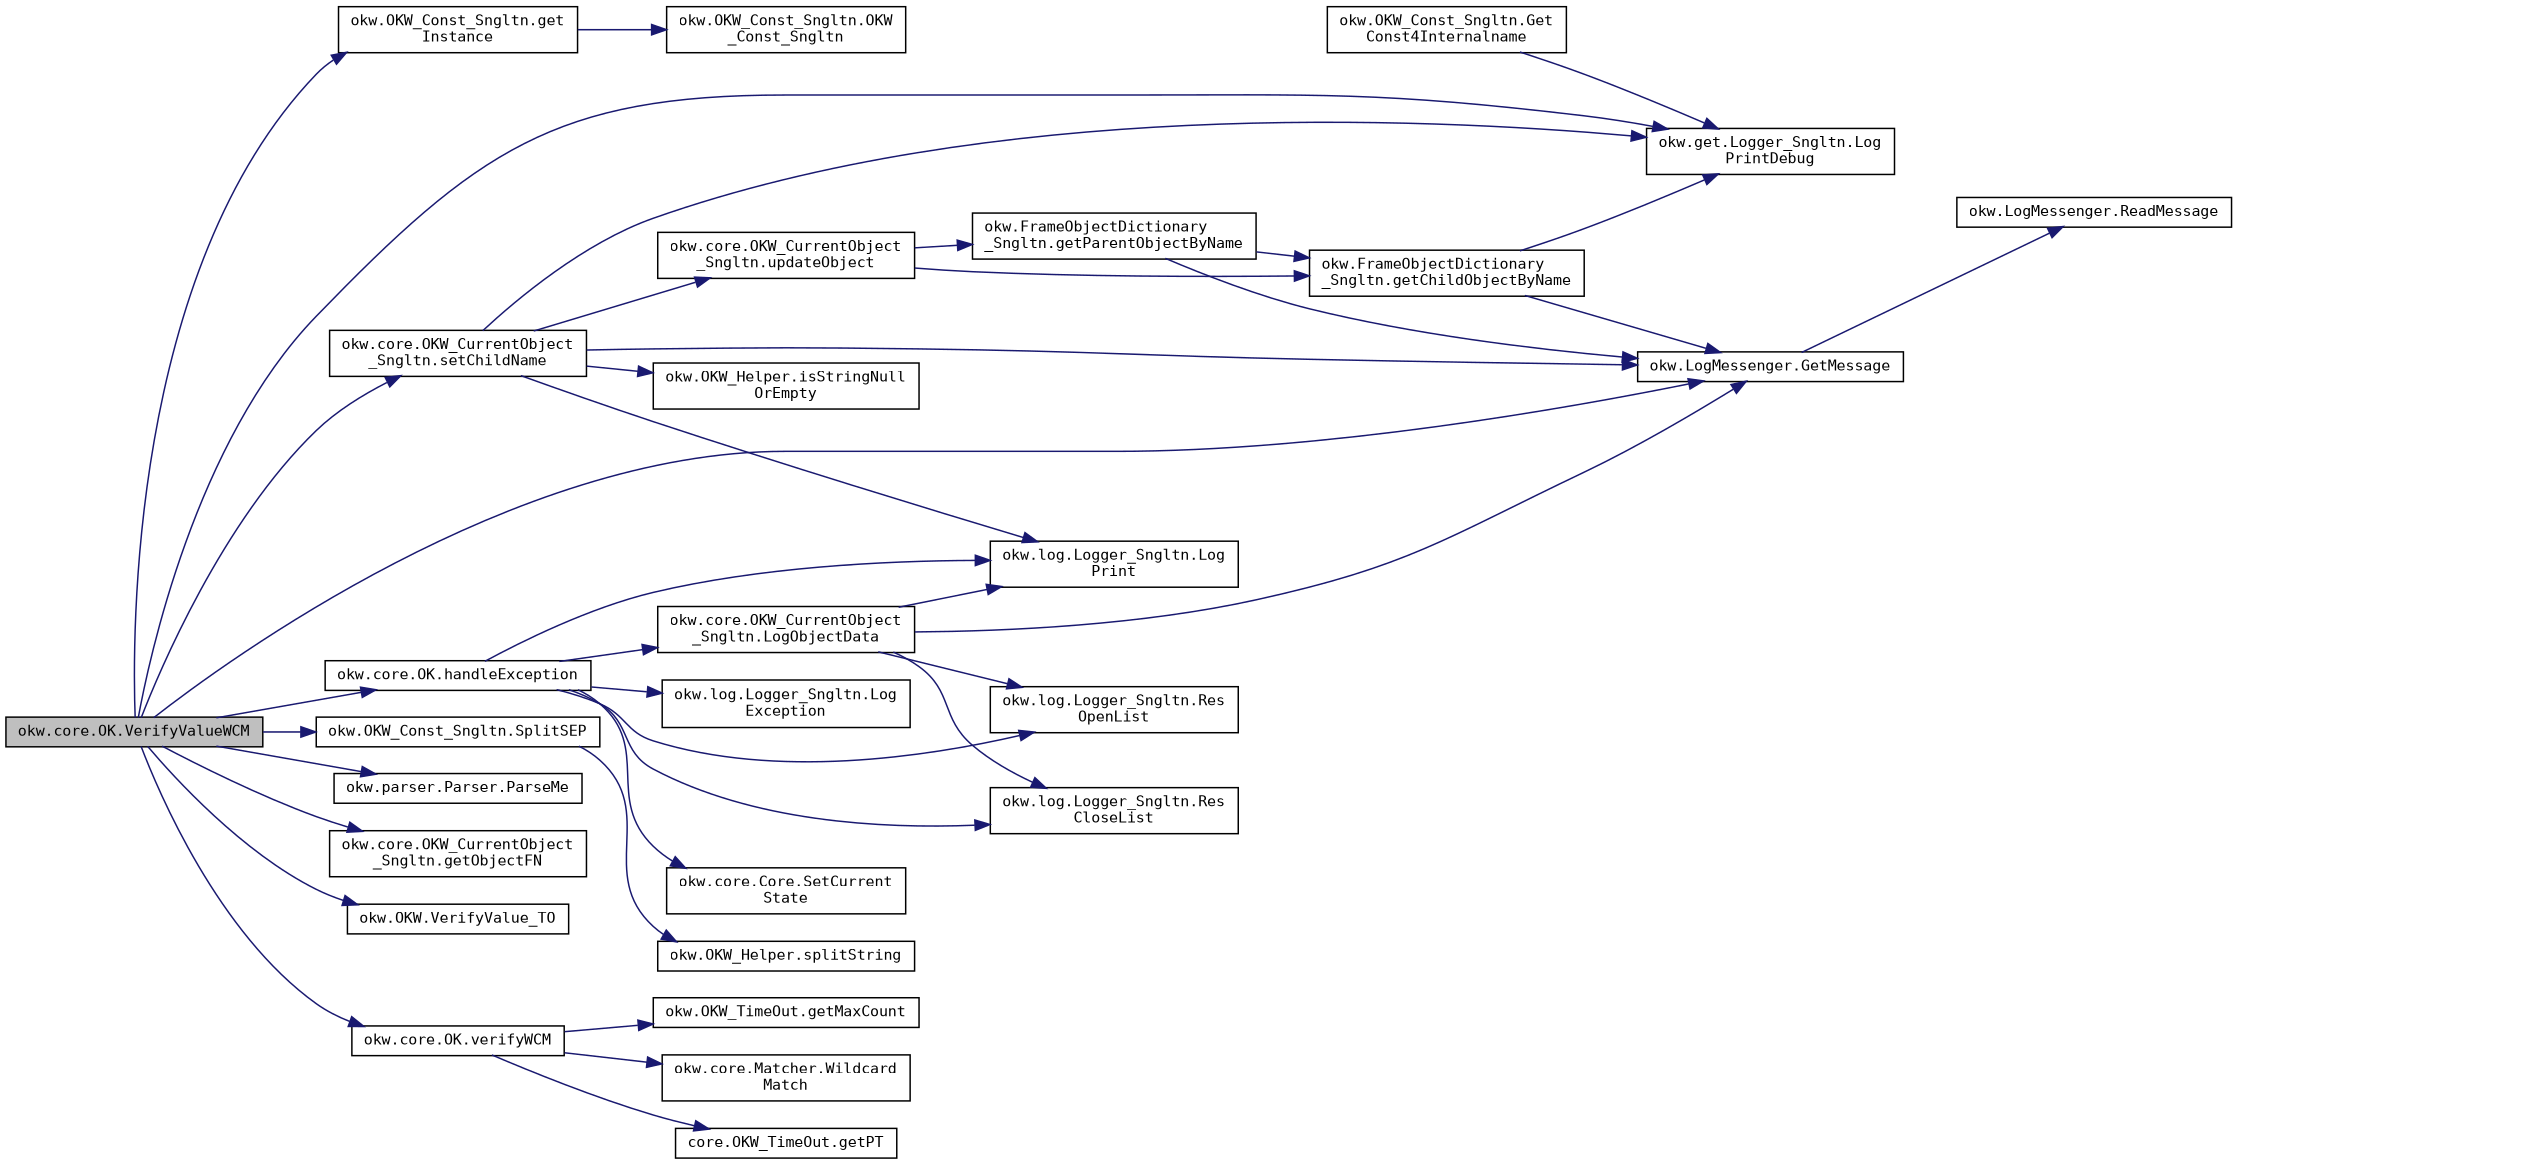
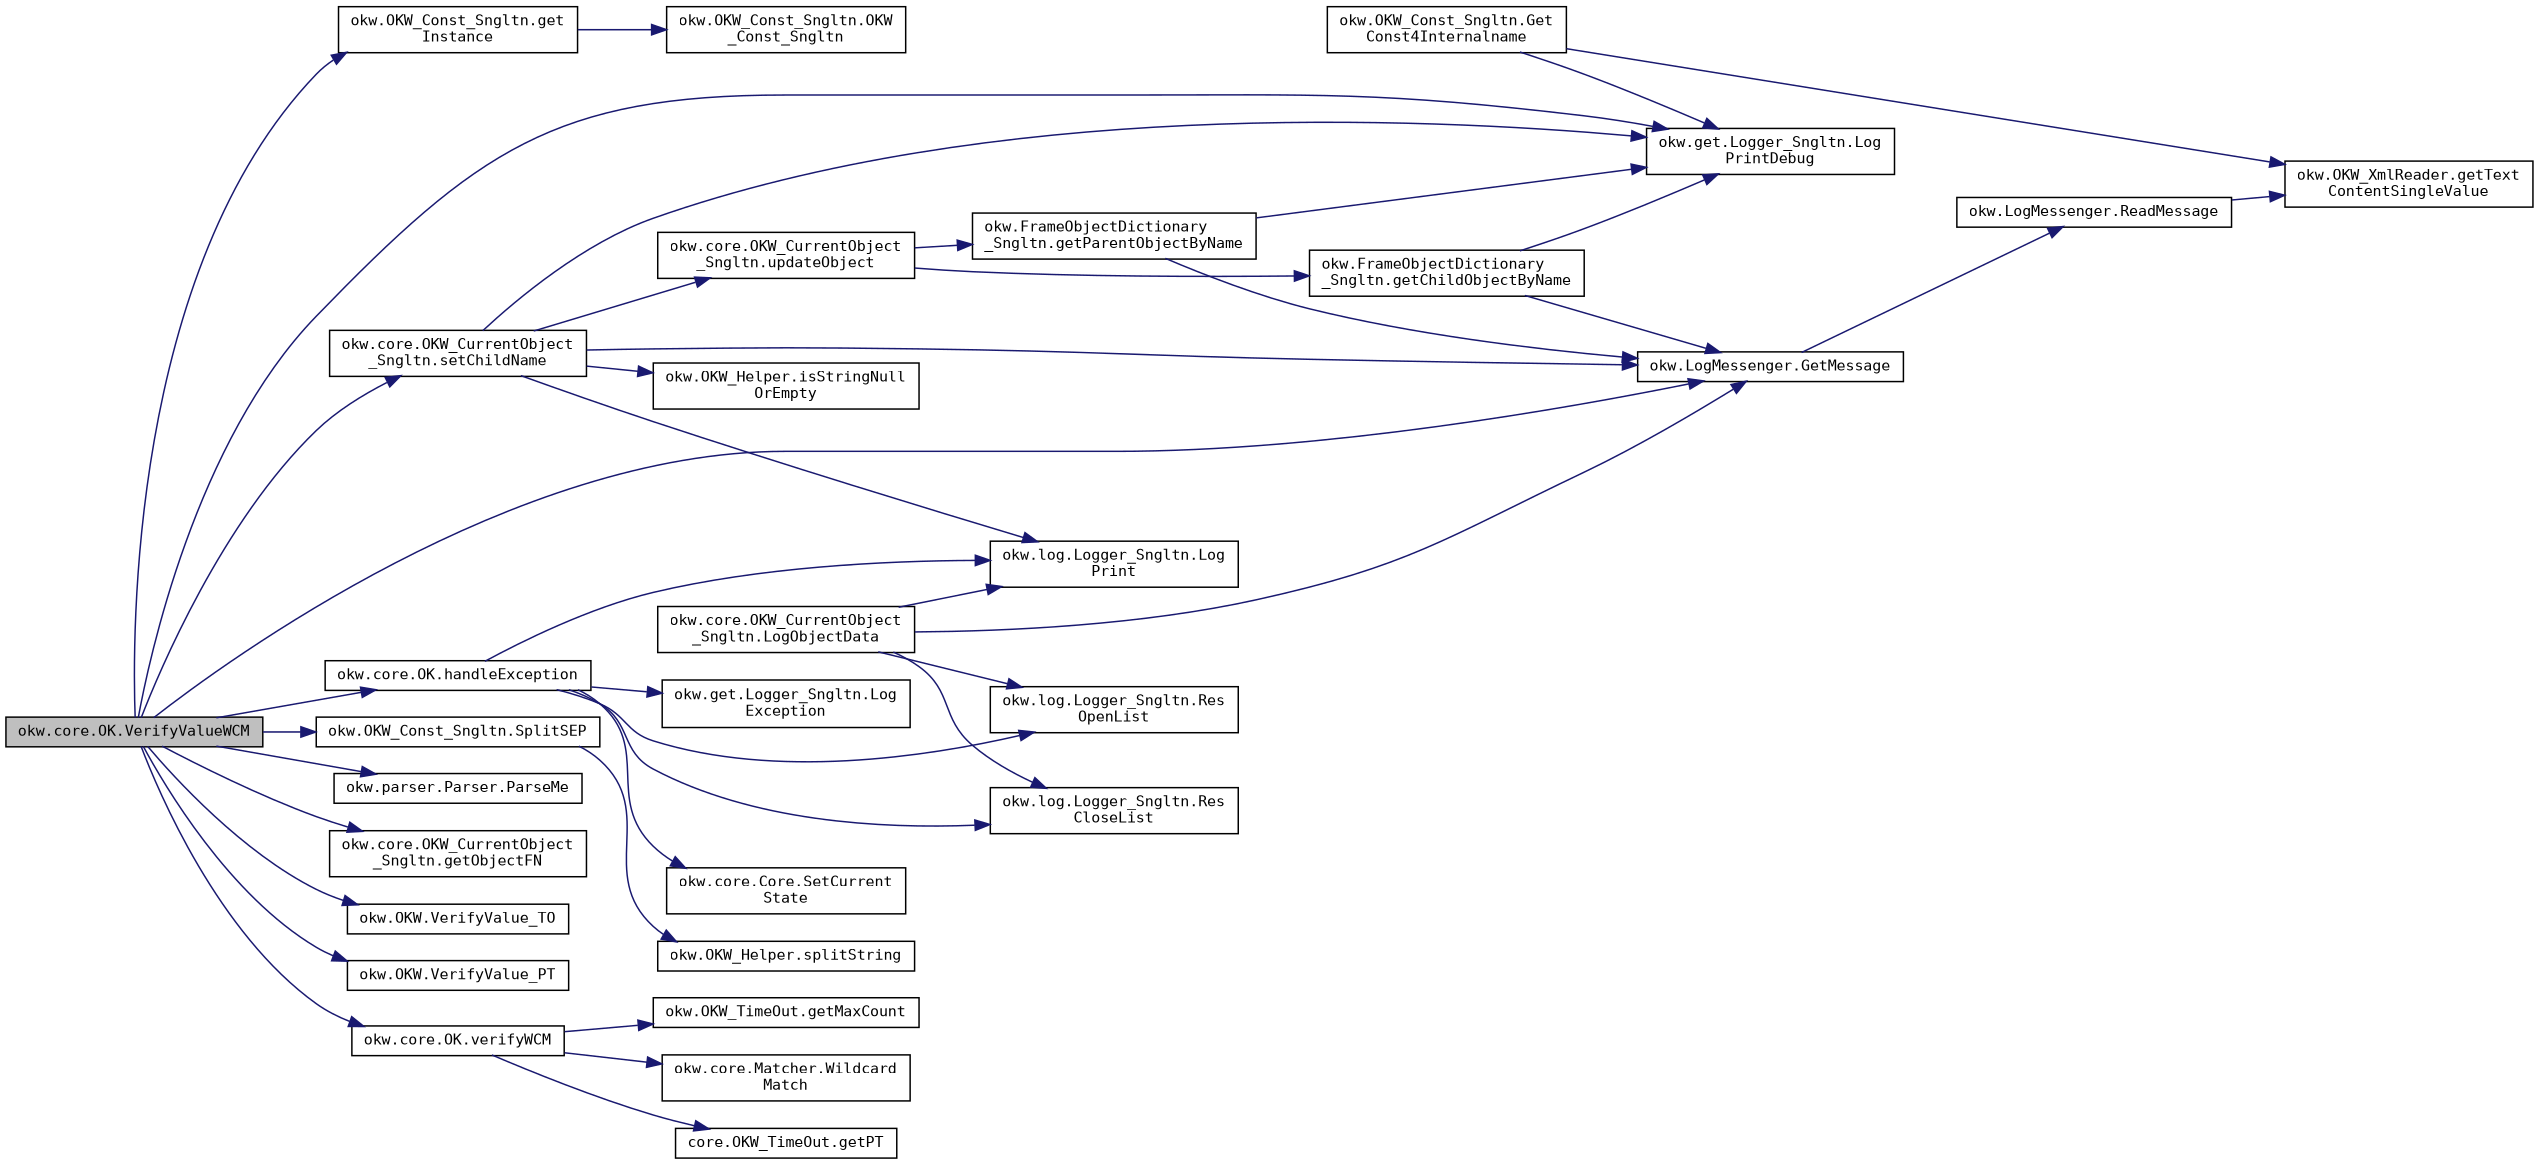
node "okw.OKW_XmlReader.getText ContentSingleValue": added
edge "okw.FrameObjectDictionary _Sngltn.getParentObjectByName" -> "okw.FrameObjectDictionary _Sngltn.getChildObjectByName": now "okw.FrameObjectDictionary _Sngltn.getParentObjectByName" -> "okw.get.Logger_Sngltn.Log PrintDebug"
edge "okw.core.OK.handleException" -> "okw.core.OKW_CurrentObject _Sngltn.LogObjectData": removed
node "okw.log.Logger_Sngltn.Log Exception": label "okw.log.Logger_Sngltn.Log Exception" -> "okw.get.Logger_Sngltn.Log Exception"
node "okw.OKW.VerifyValue_PT": added
